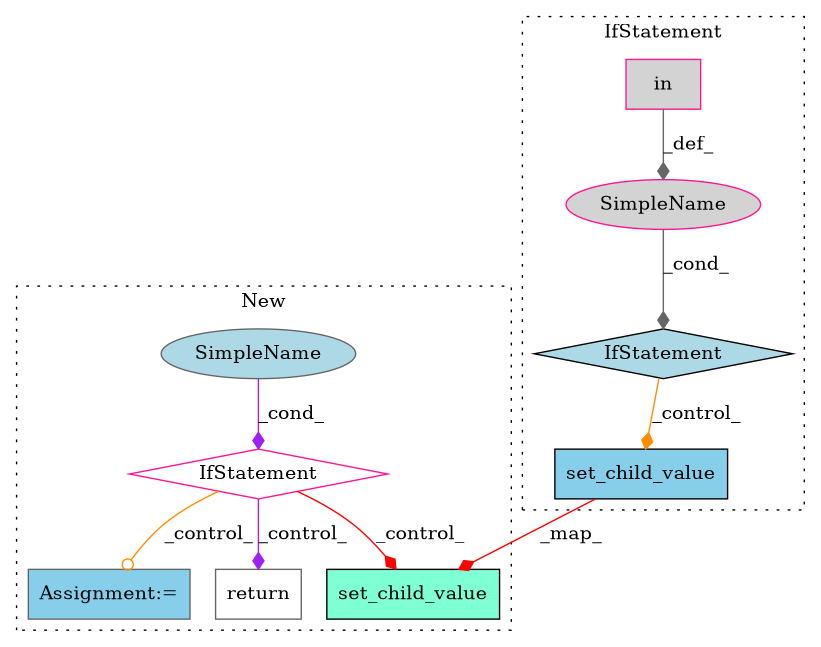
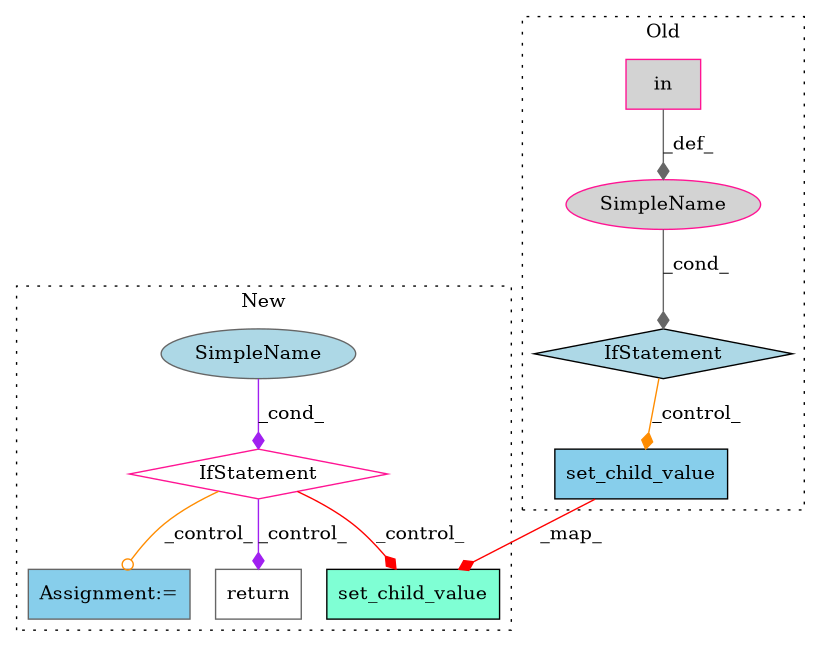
cluster "IfStatement": label "IfStatement" -> "Old"
